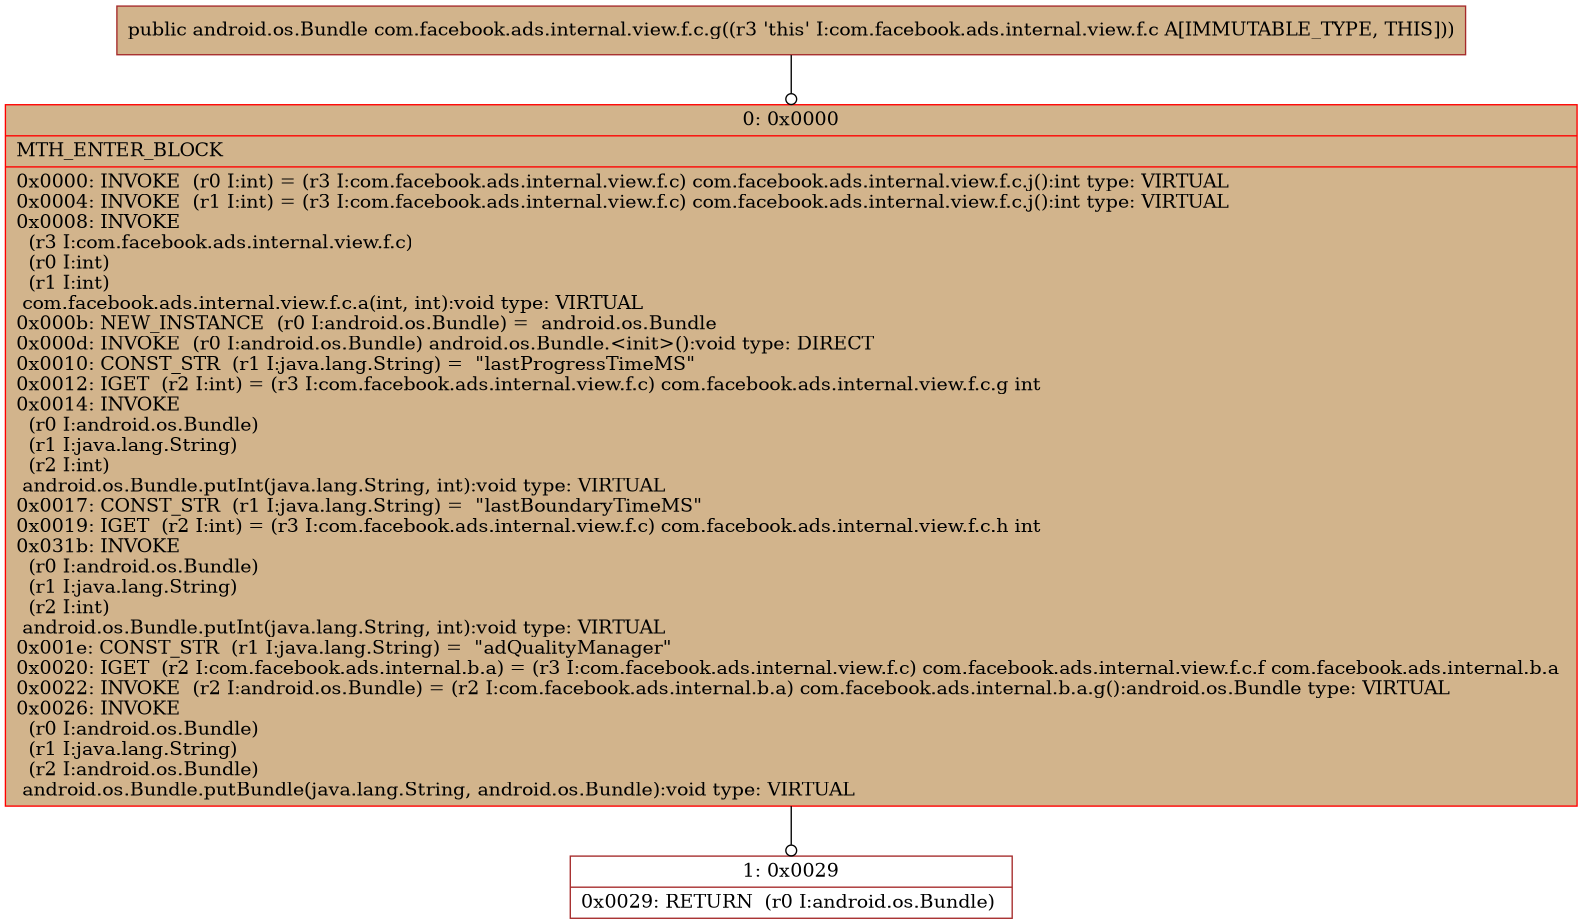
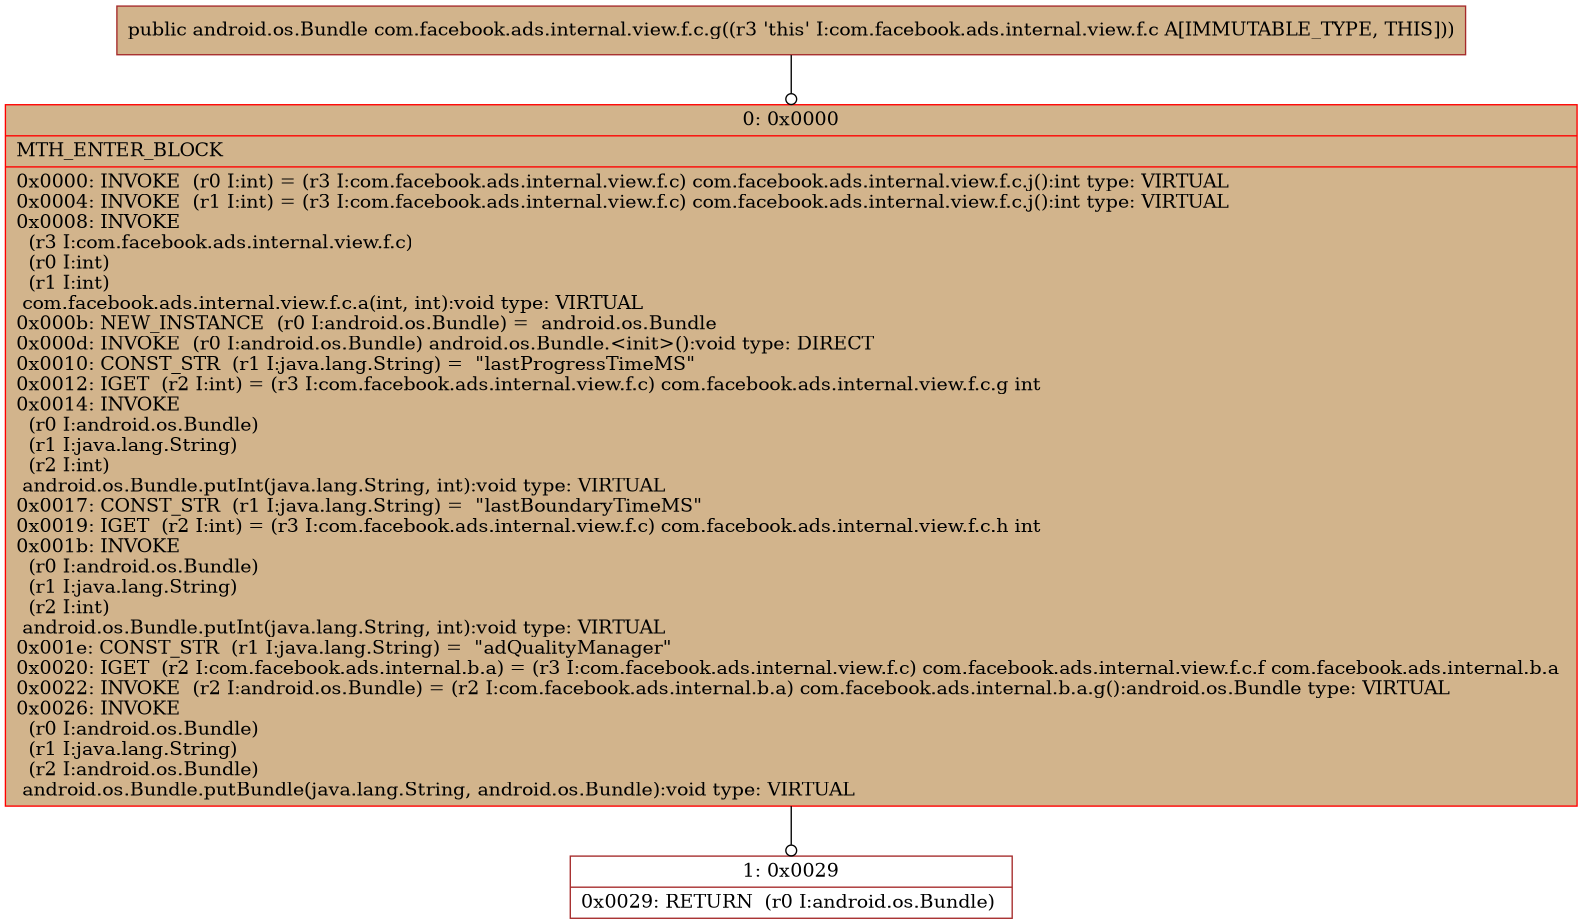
node "0: 0x0000": text "0x031b: INVOKE" -> "0x001b: INVOKE"
